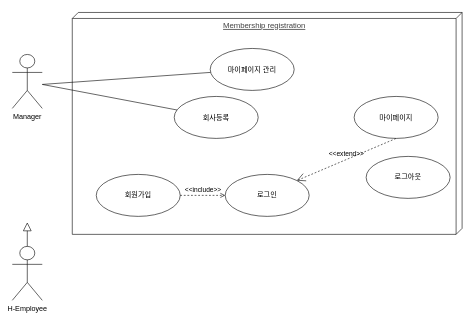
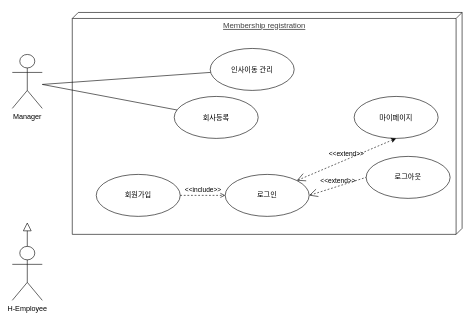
node "마이페이지 관리": label "마이페이지 관리" -> "인사이동 관리"
edge "마이페이지" -> "로그인": arrowhead none -> classic
edge "로그아웃" -> "로그인": added, label "<<extend>>"
